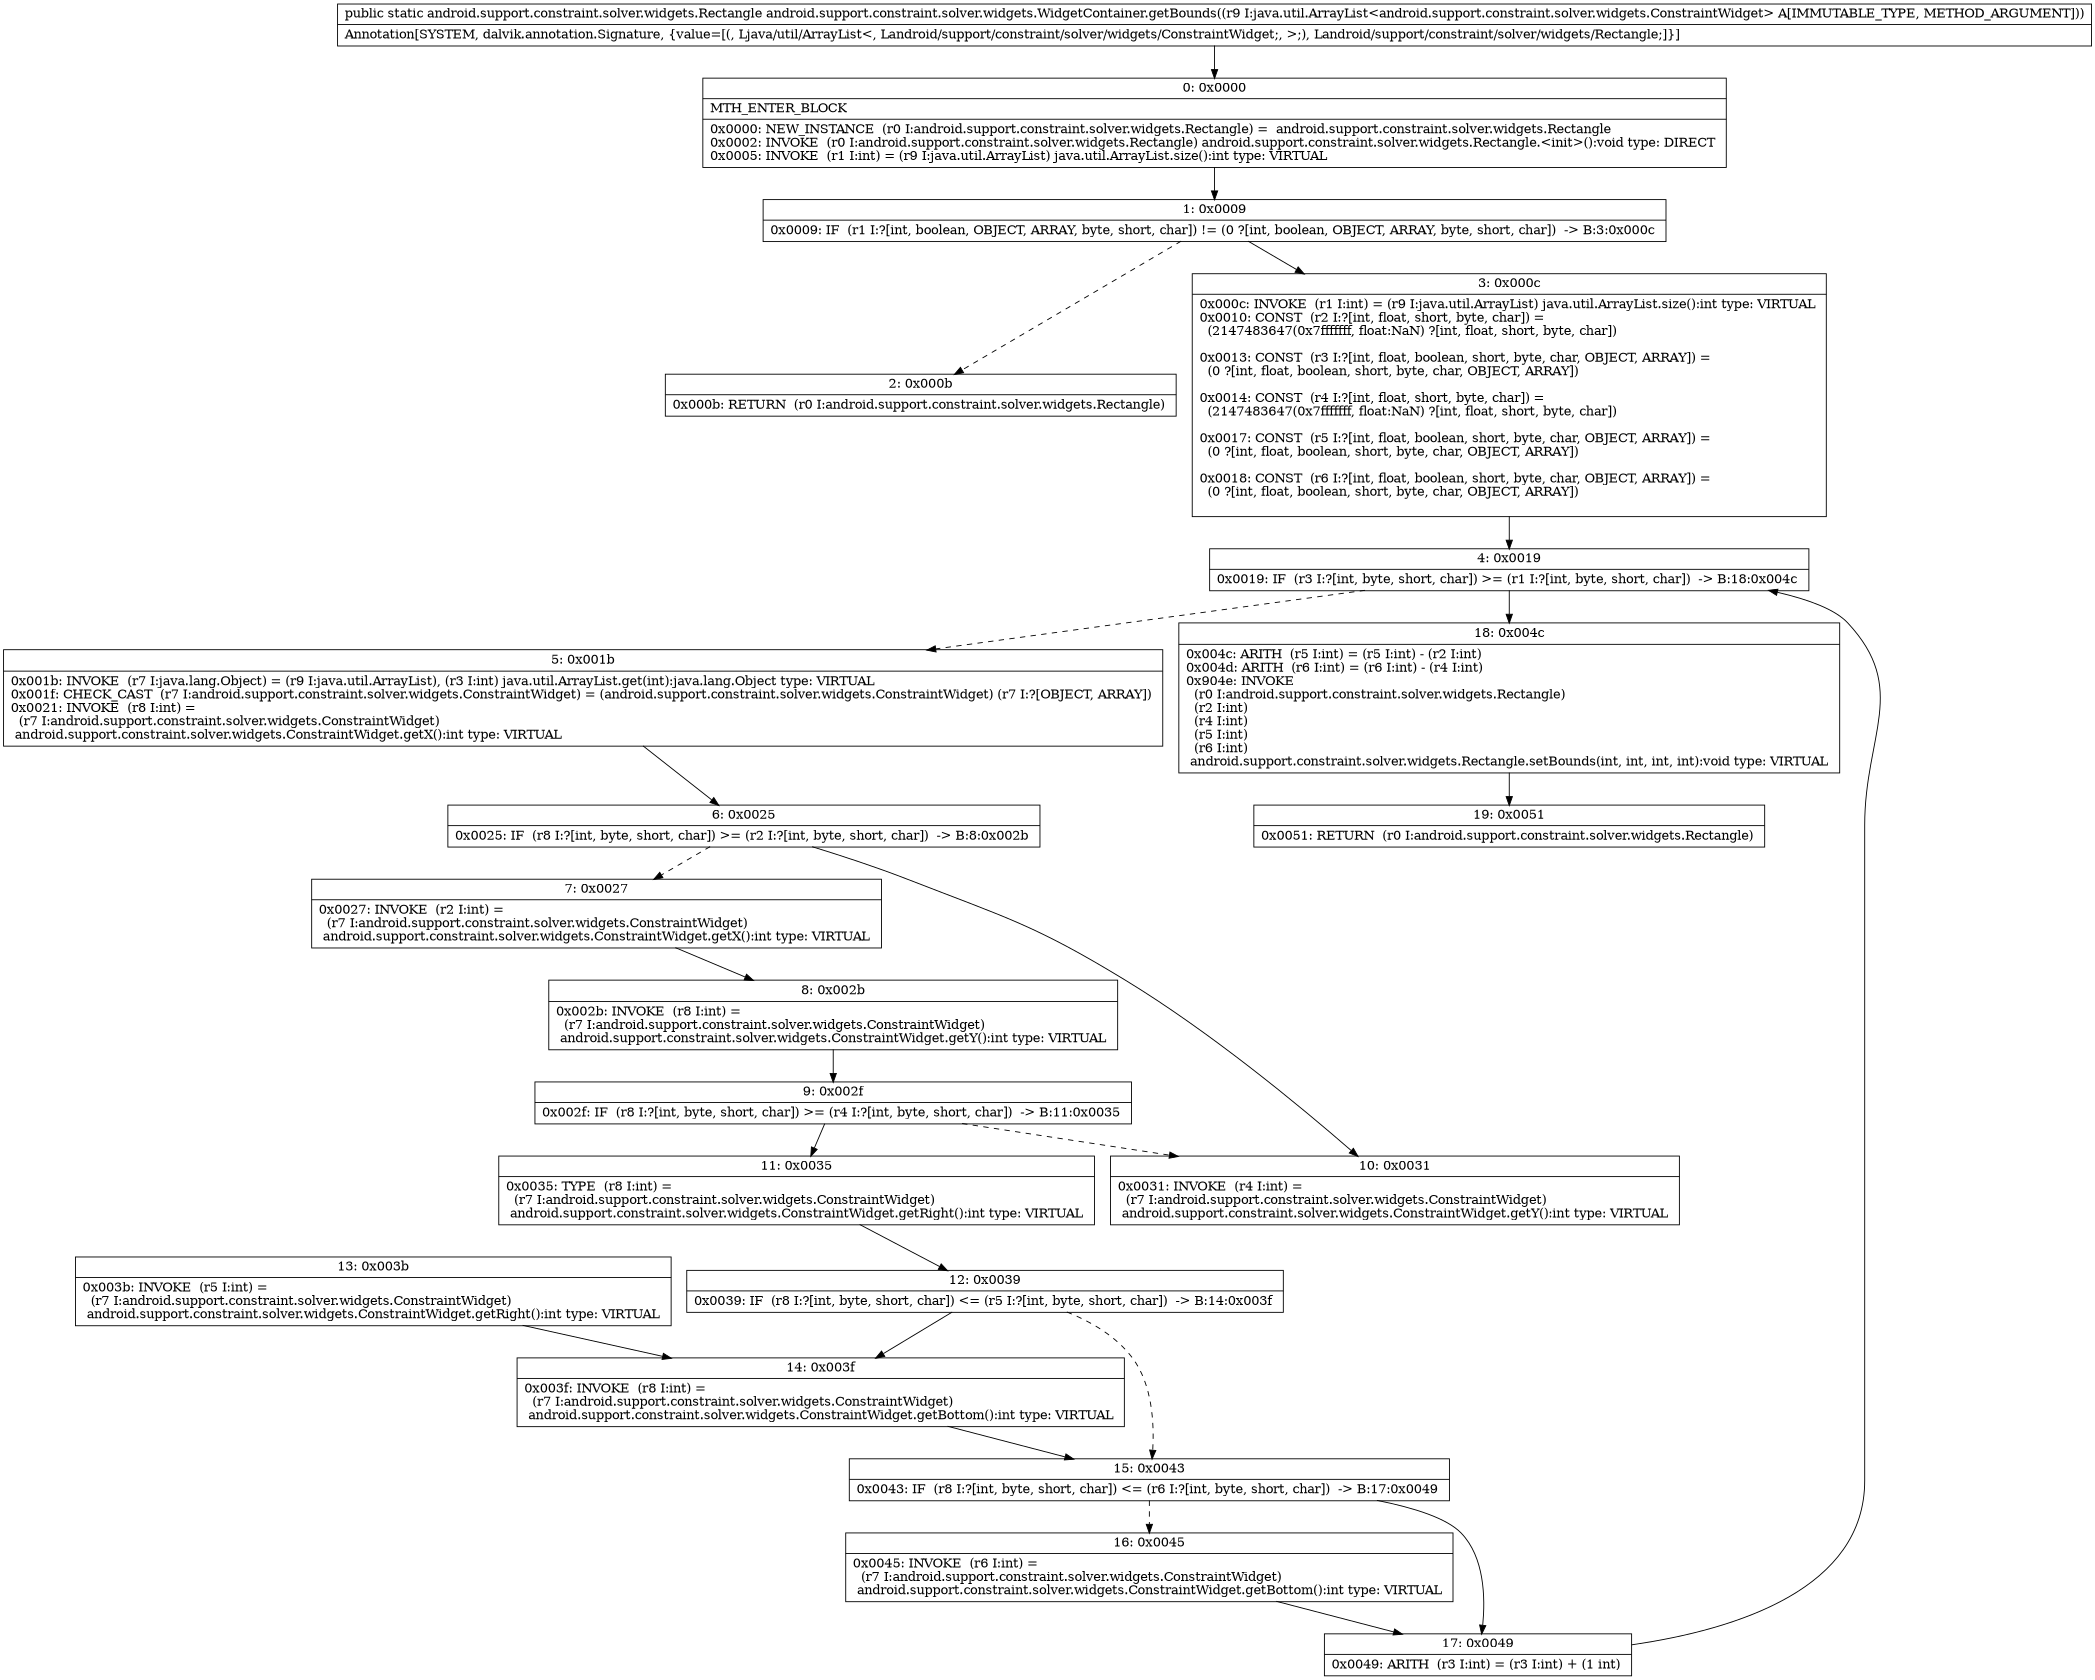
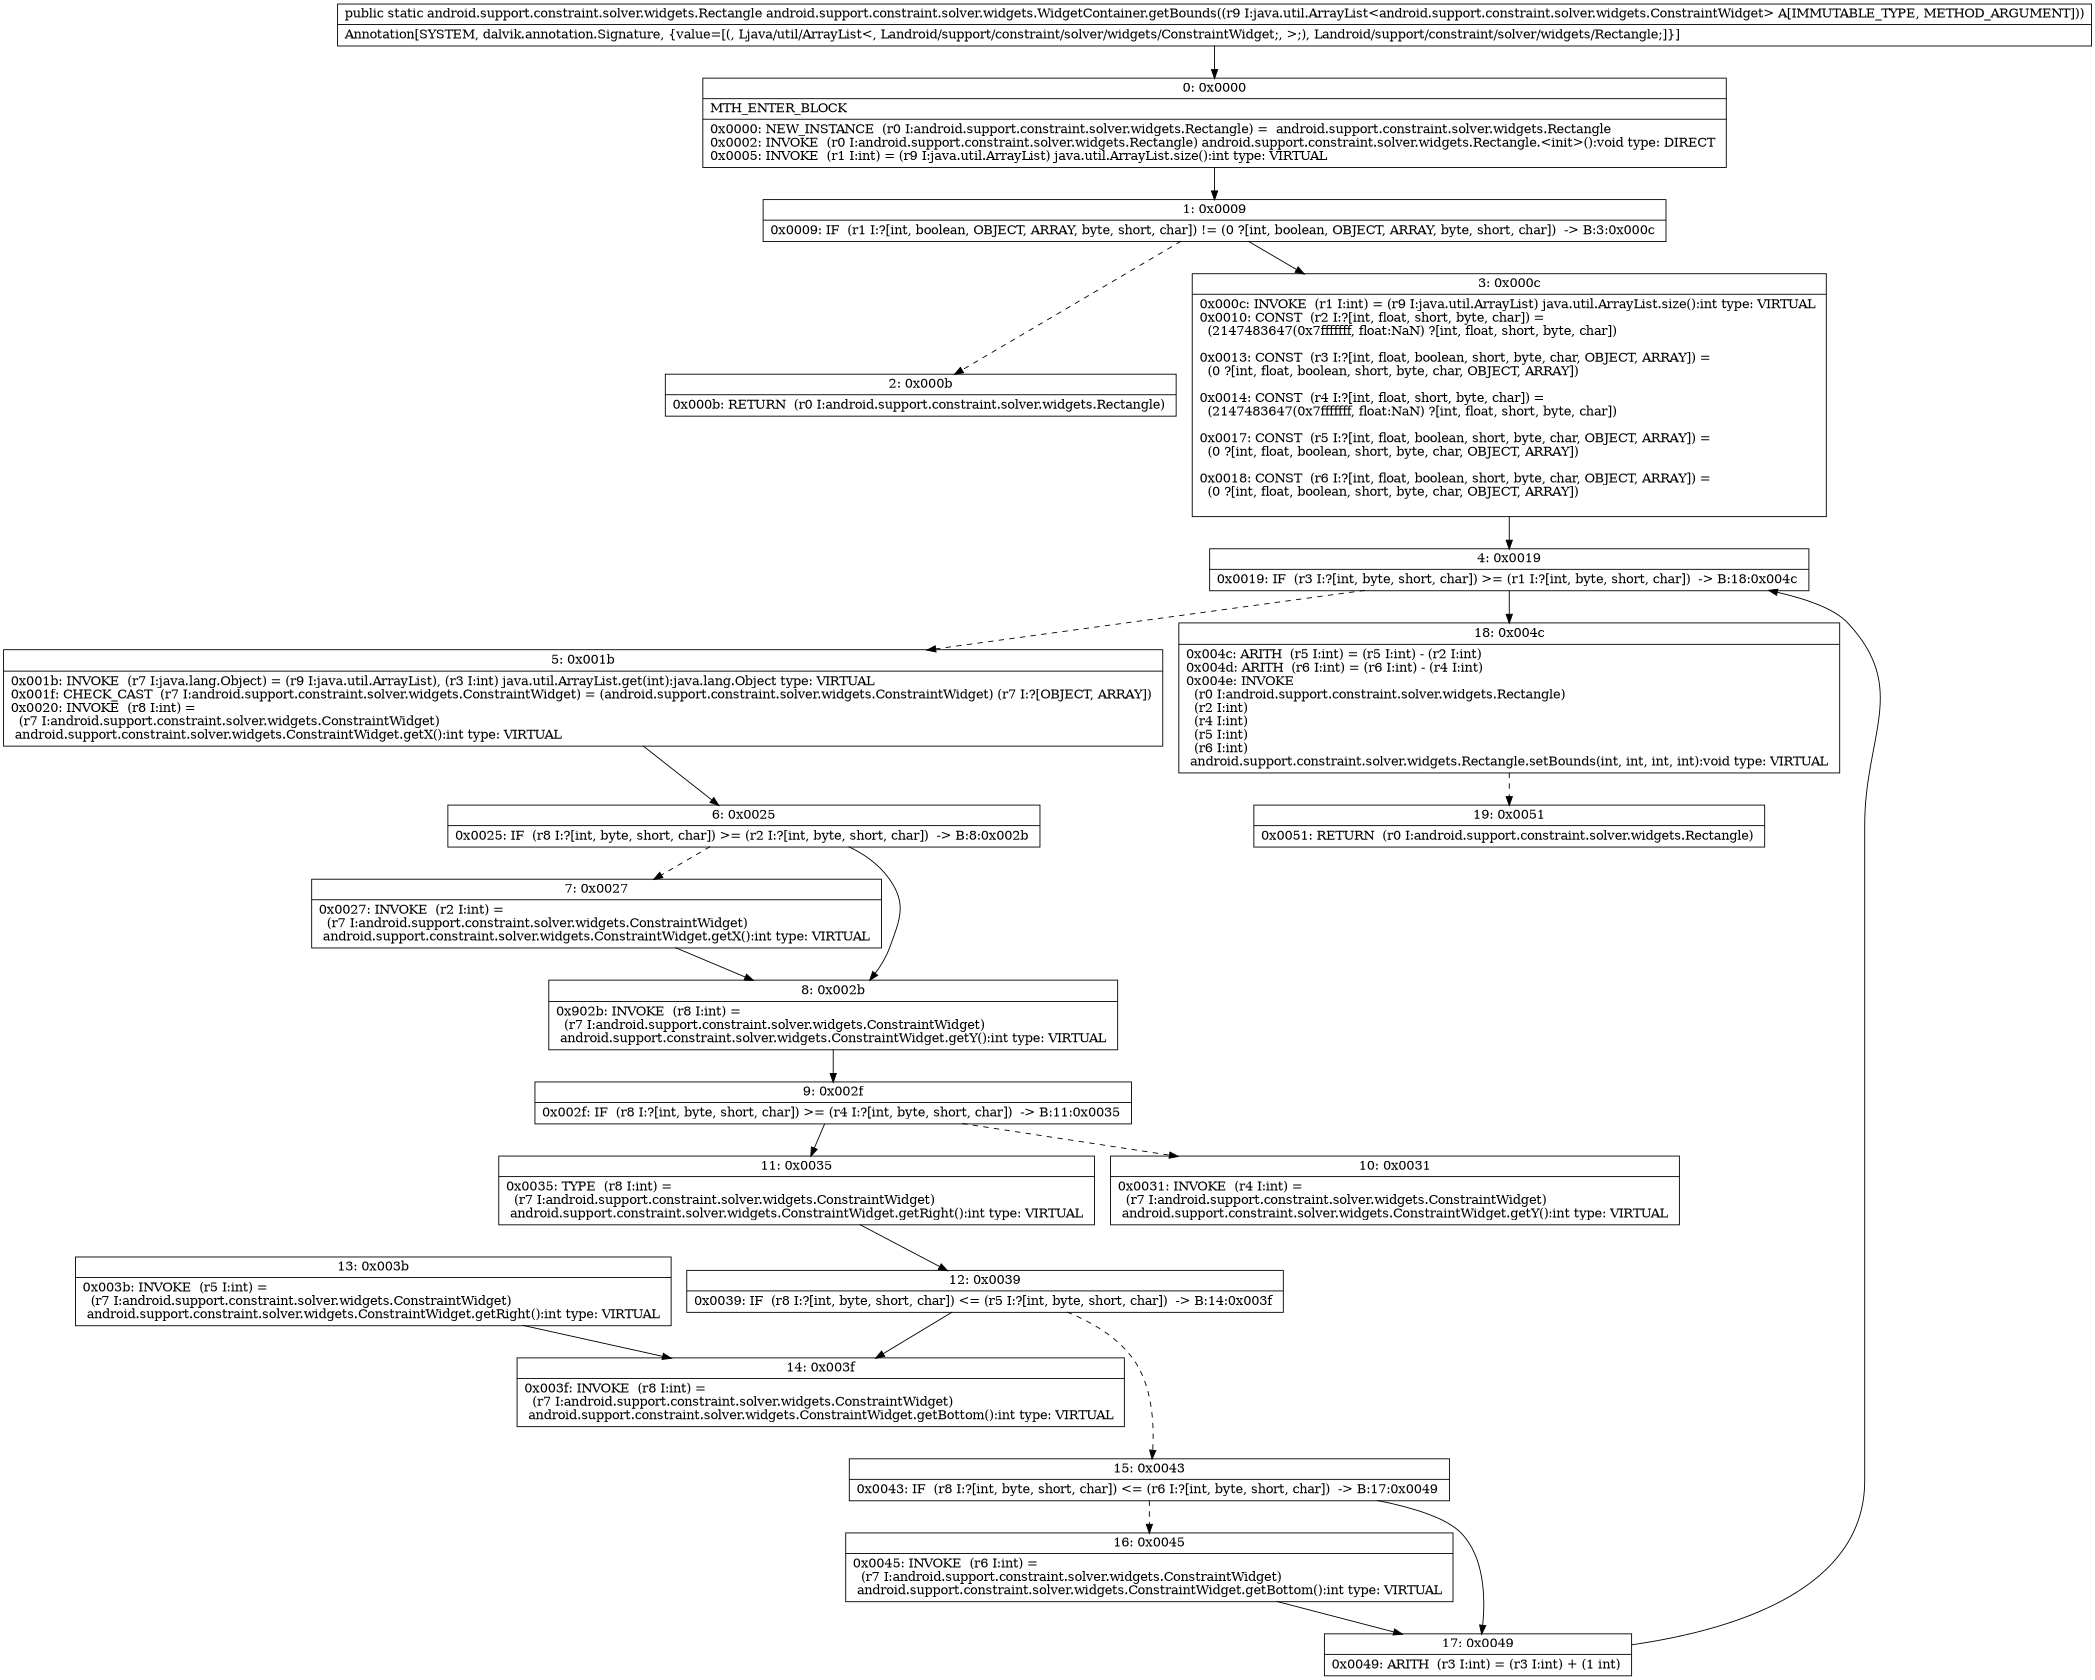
node "18: 0x004c": text "0x904e: INVOKE" -> "0x004e: INVOKE"
node "5: 0x001b": text "0x0021: INVOKE  (r8 I:int) =" -> "0x0020: INVOKE  (r8 I:int) ="
edge "18: 0x004c" -> "19: 0x0051": style solid -> dashed
edge "6: 0x0025" -> "10: 0x0031": now "6: 0x0025" -> "8: 0x002b"
node "8: 0x002b": text "0x002b: INVOKE  (r8 I:int) =" -> "0x902b: INVOKE  (r8 I:int) ="
edge "14: 0x003f" -> "15: 0x0043": removed
